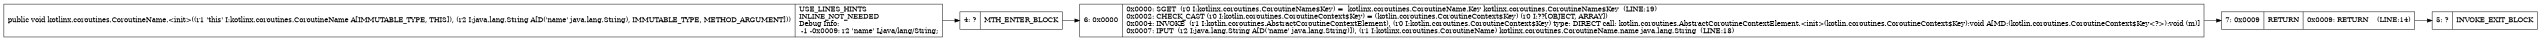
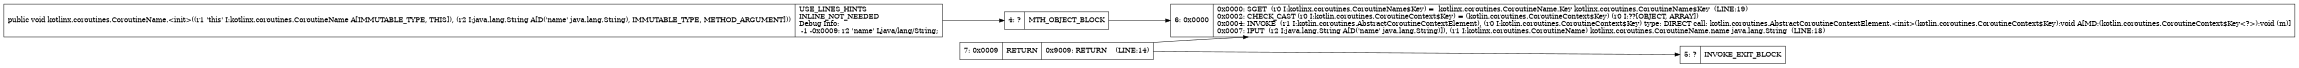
node "4: ?": text "MTH_ENTER_BLOCK" -> "MTH_OBJECT_BLOCK"
node "7: 0x0009": text "0x0009: RETURN    (LINE:14)" -> "0x9009: RETURN    (LINE:14)"
edge "6: 0x0000" -> "7: 0x0009": reversed
